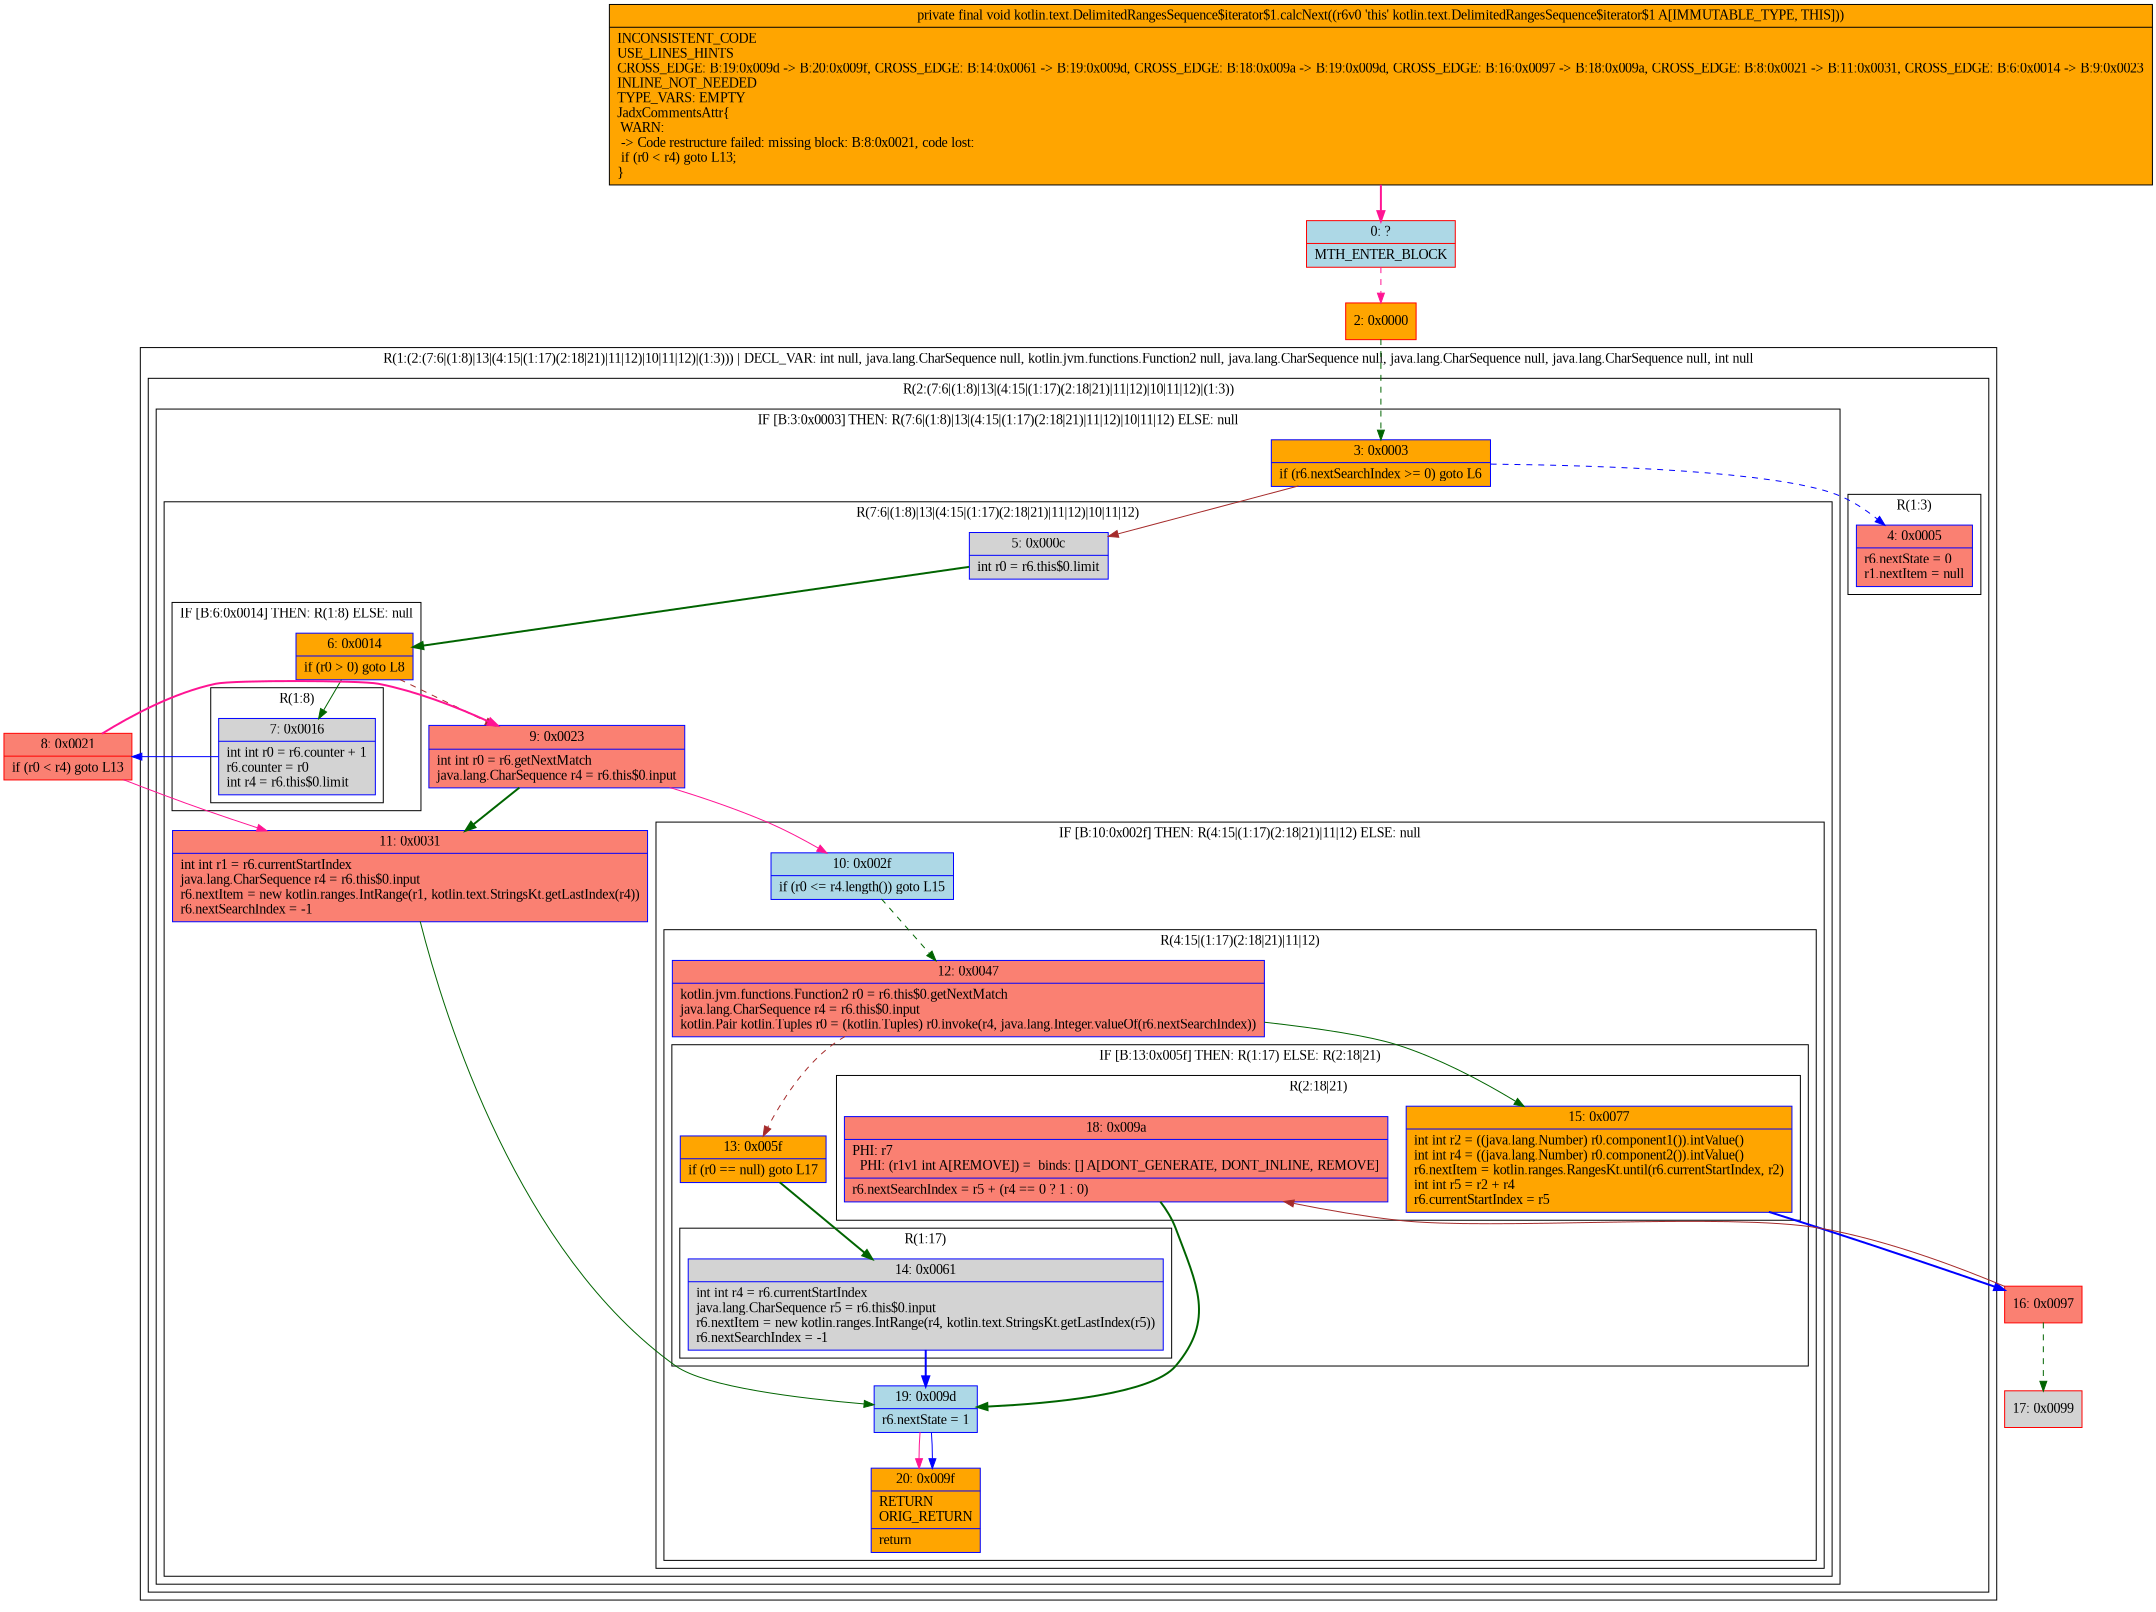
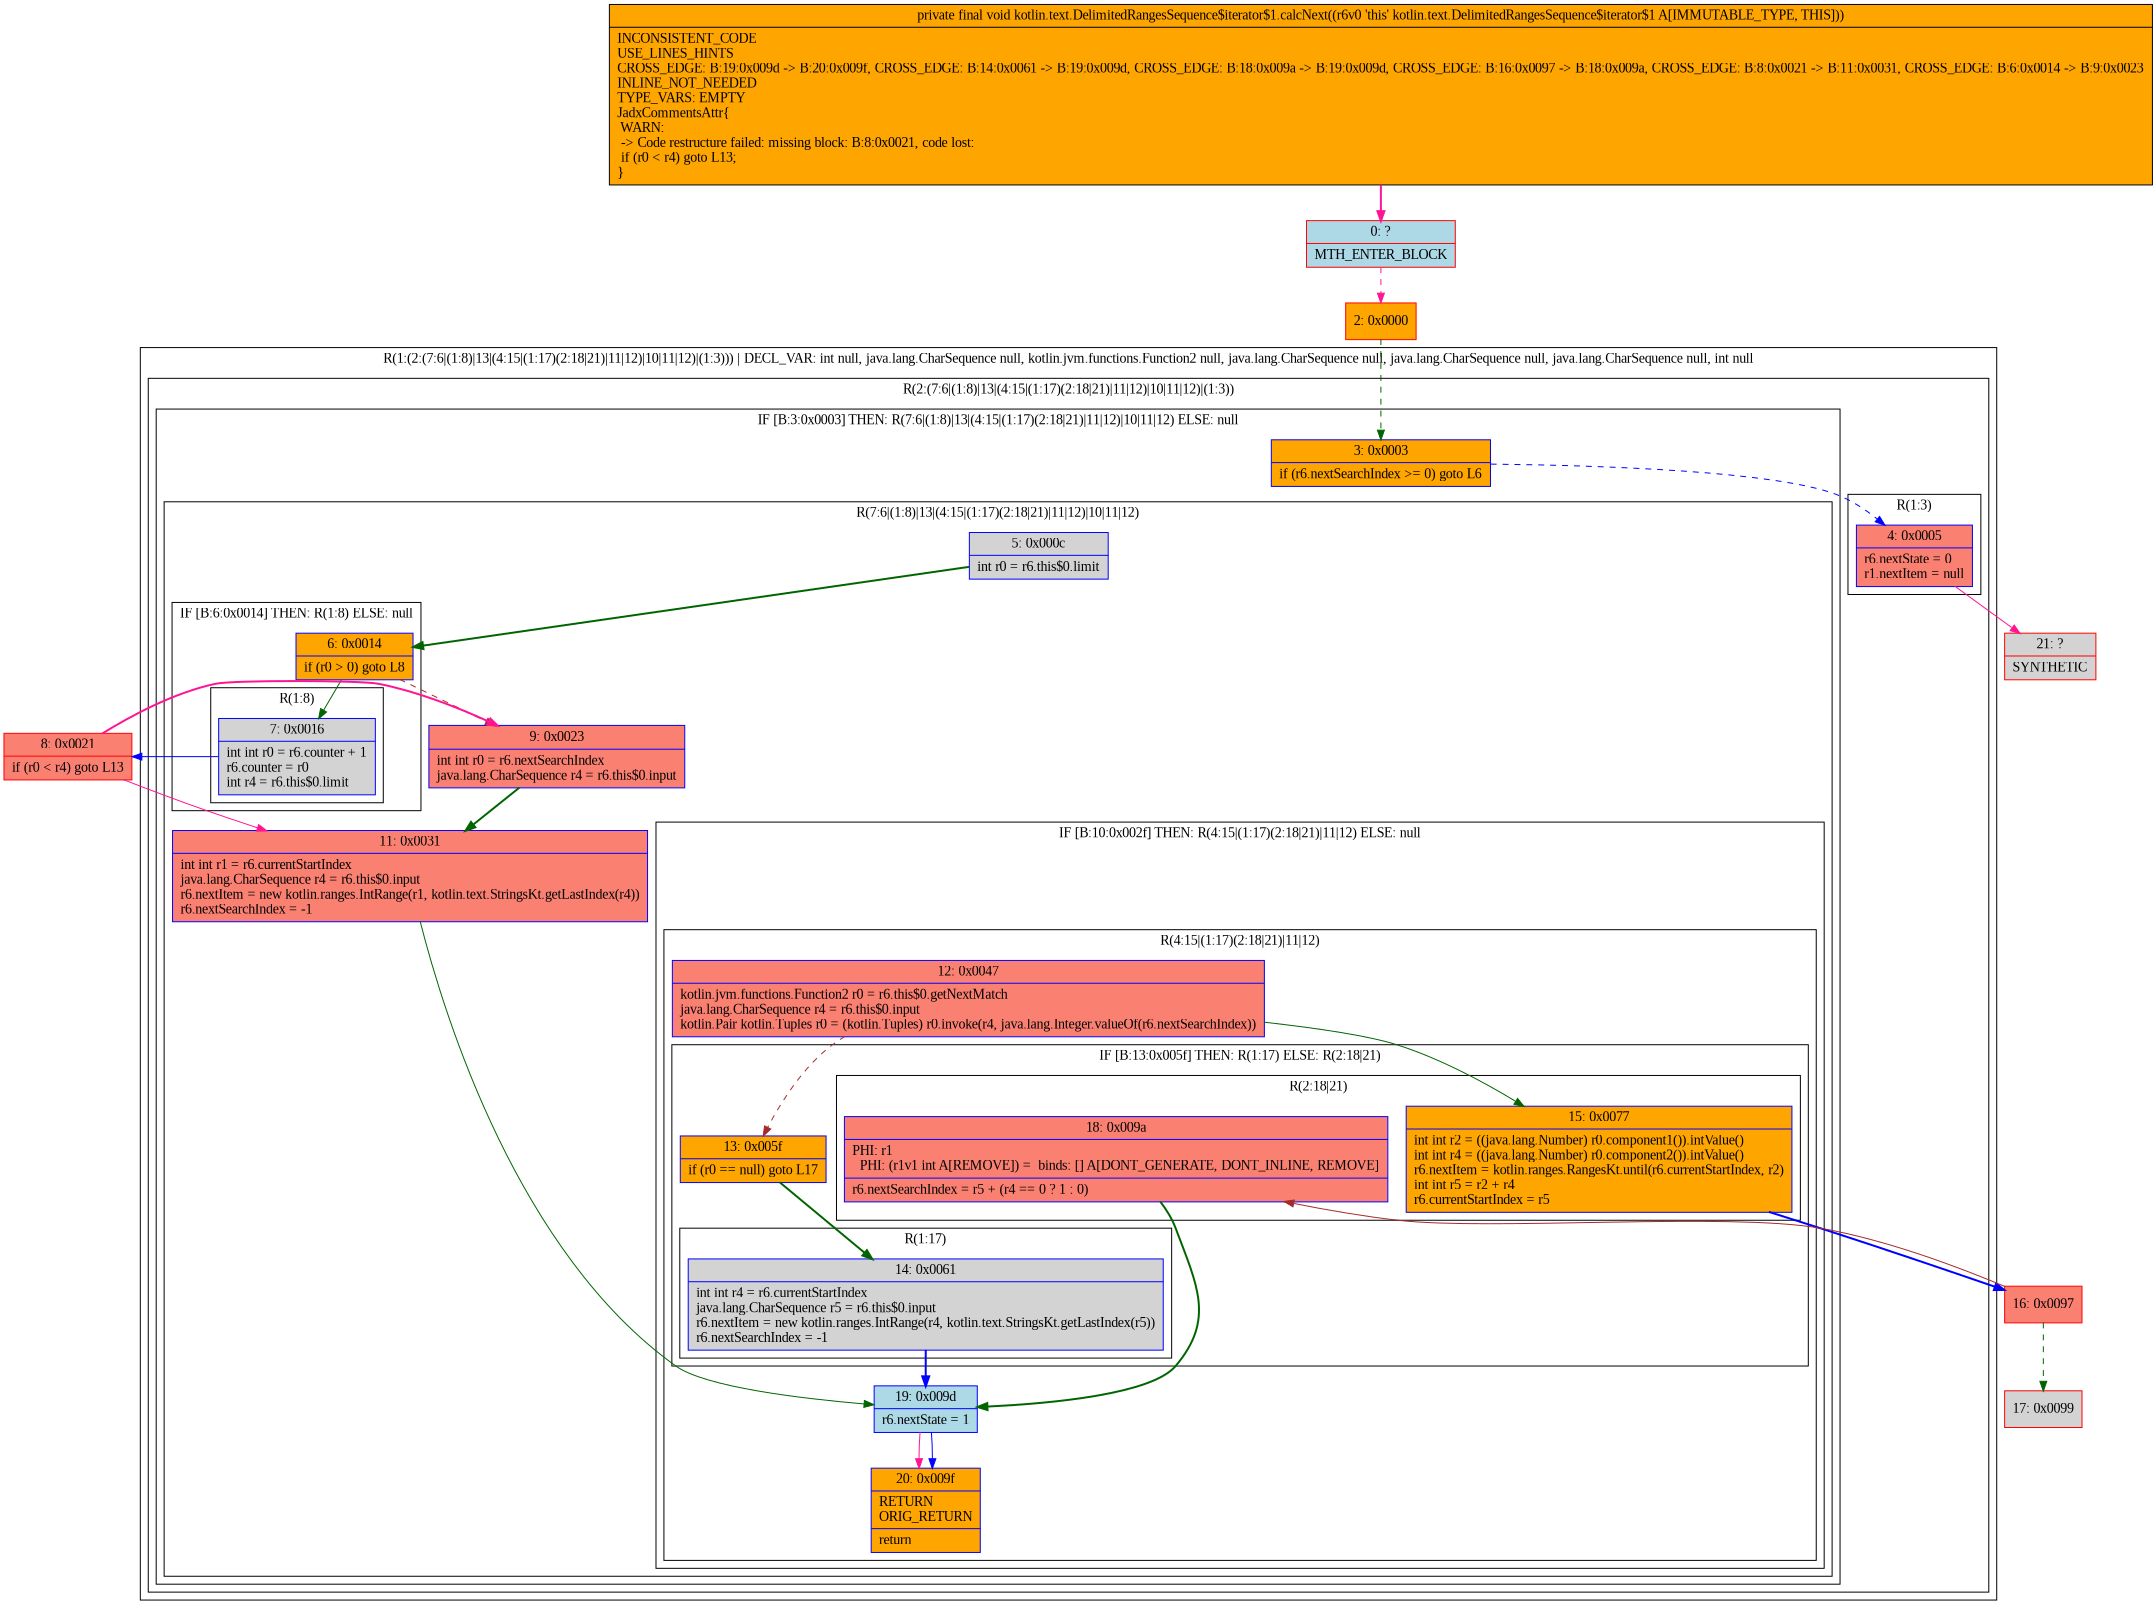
edge "3: 0x0003" -> "5: 0x000c": removed
node "21: ?": added
node "9: 0x0023": text "int int r0 = r6.getNextMatch" -> "int int r0 = r6.nextSearchIndex"
node "10: 0x002f": removed
node "18: 0x009a": text "PHI: r7" -> "PHI: r1"
